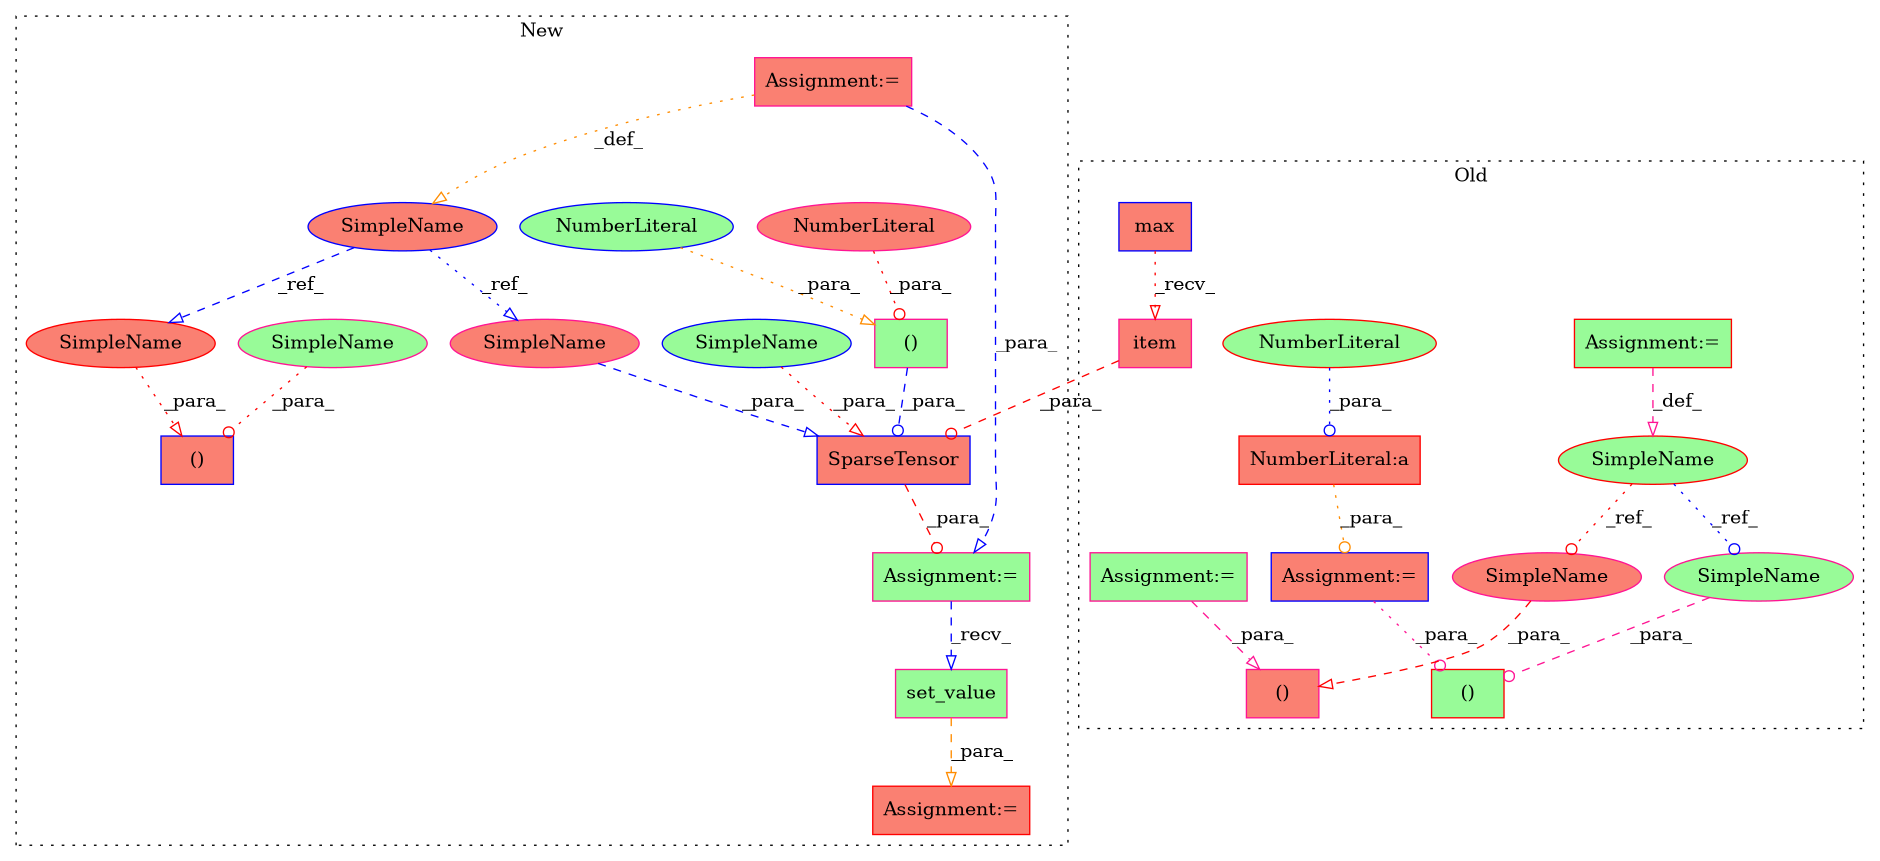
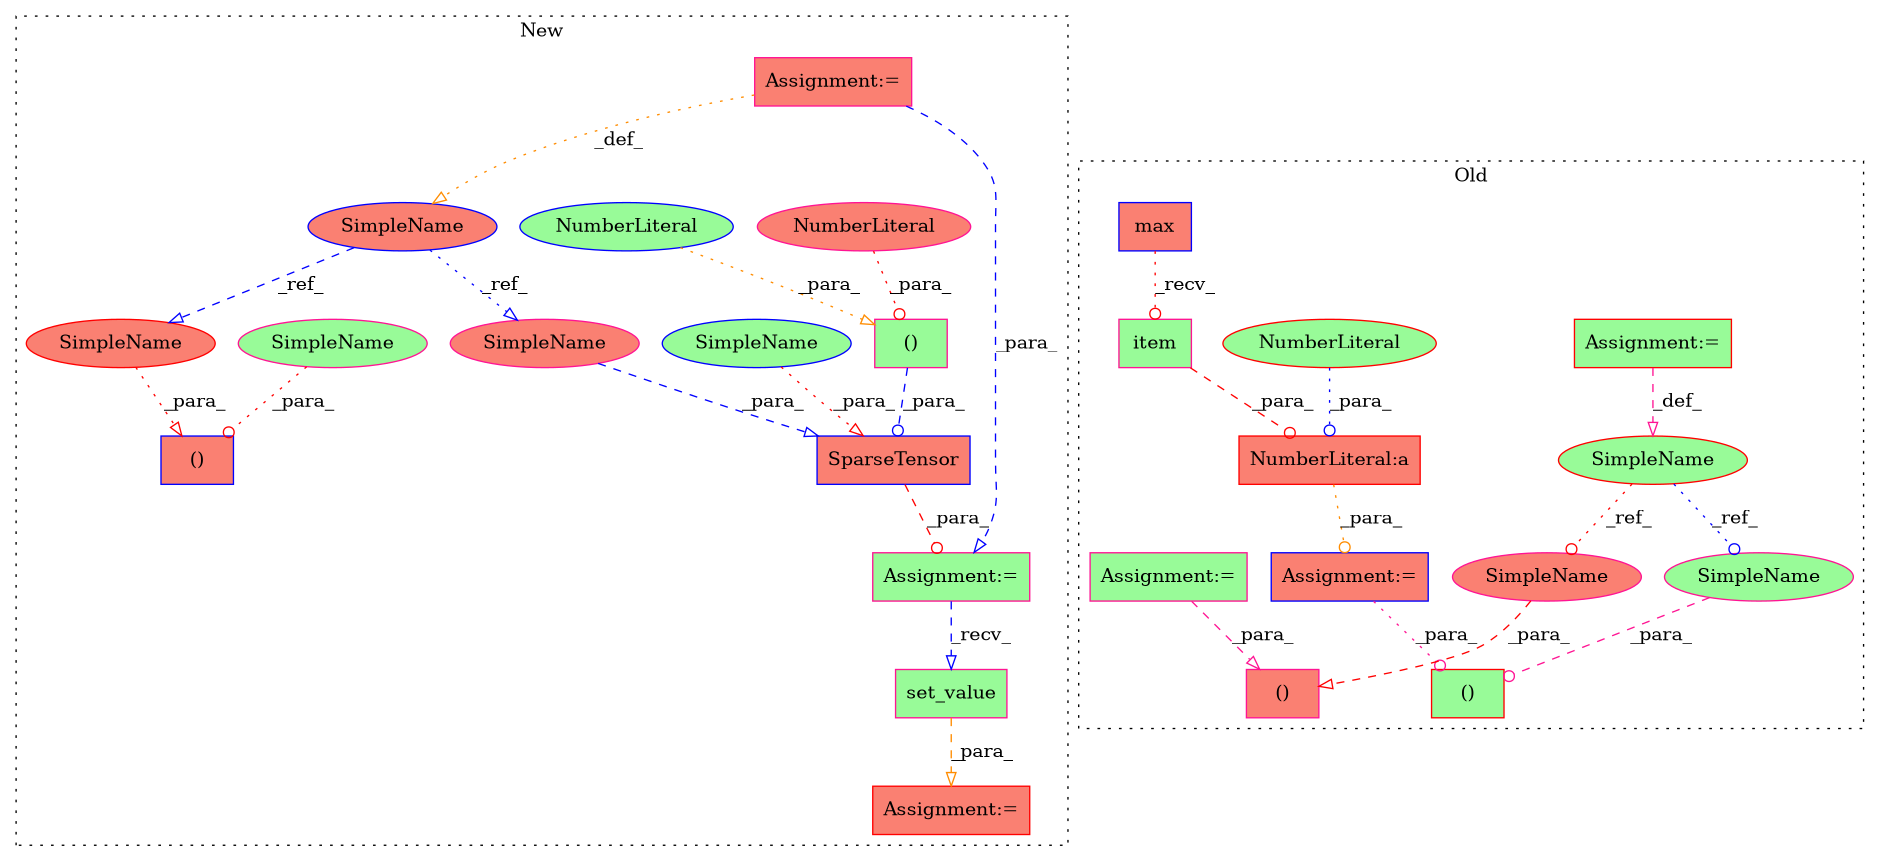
edge "max" -> "item": arrowhead onormal -> odot
node "item": fillcolor salmon -> palegreen
edge "item" -> "SparseTensor": now "item" -> "NumberLiteral:a"
